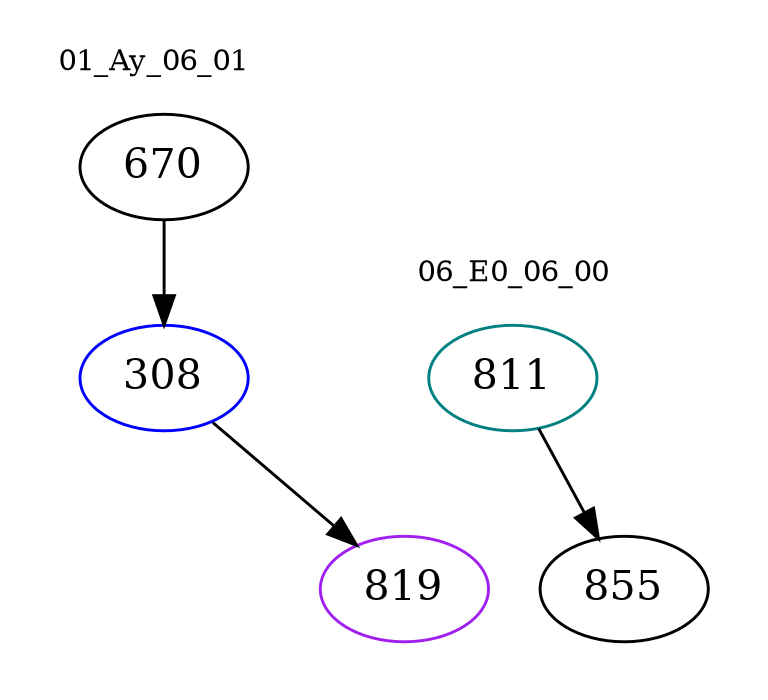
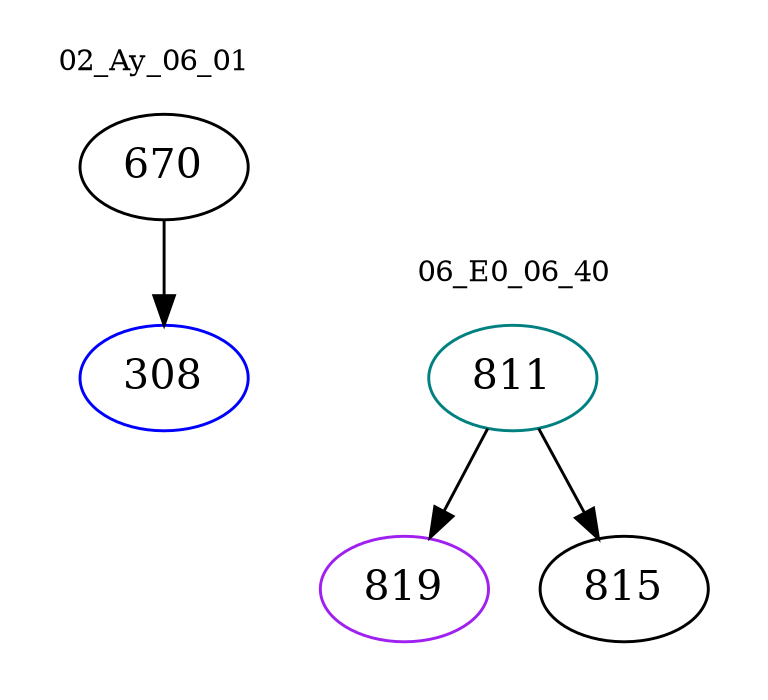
cluster "01_Ay_06_01": label "01_Ay_06_01" -> "02_Ay_06_01"
cluster "06_E0_06_00": label "06_E0_06_00" -> "06_E0_06_40"
edge "308" -> "819": now "811" -> "819"
node "855": label "855" -> "815"
